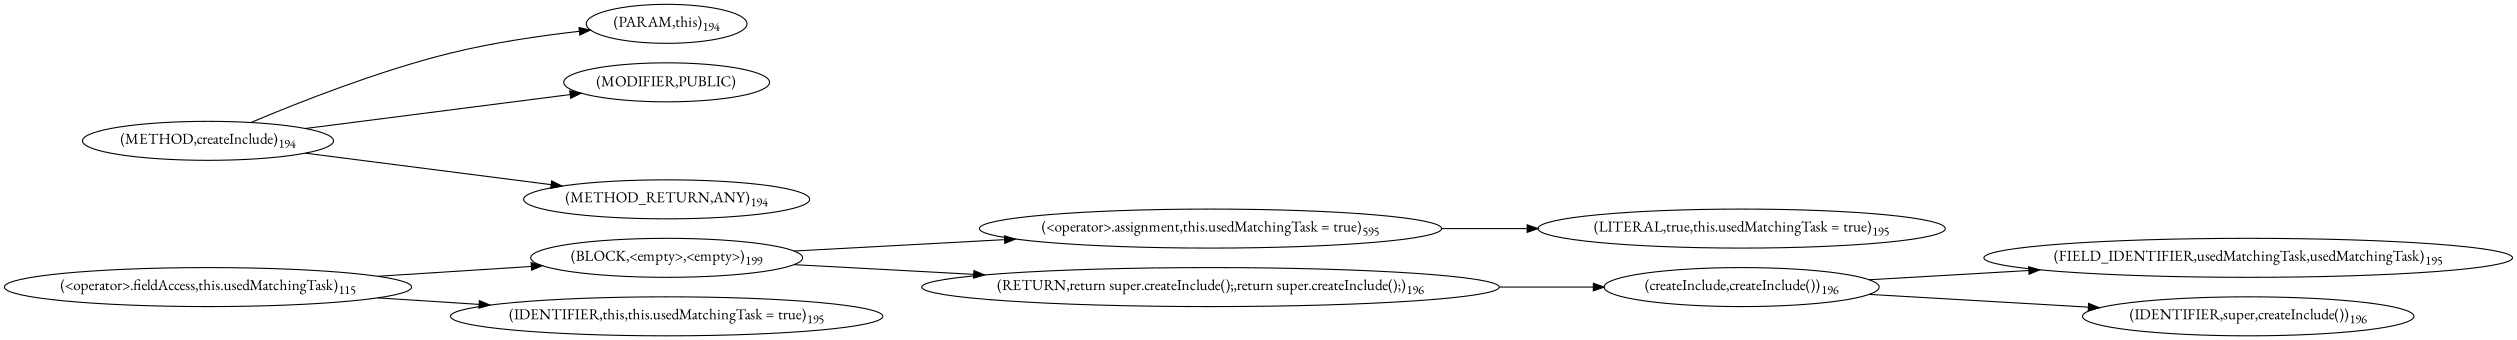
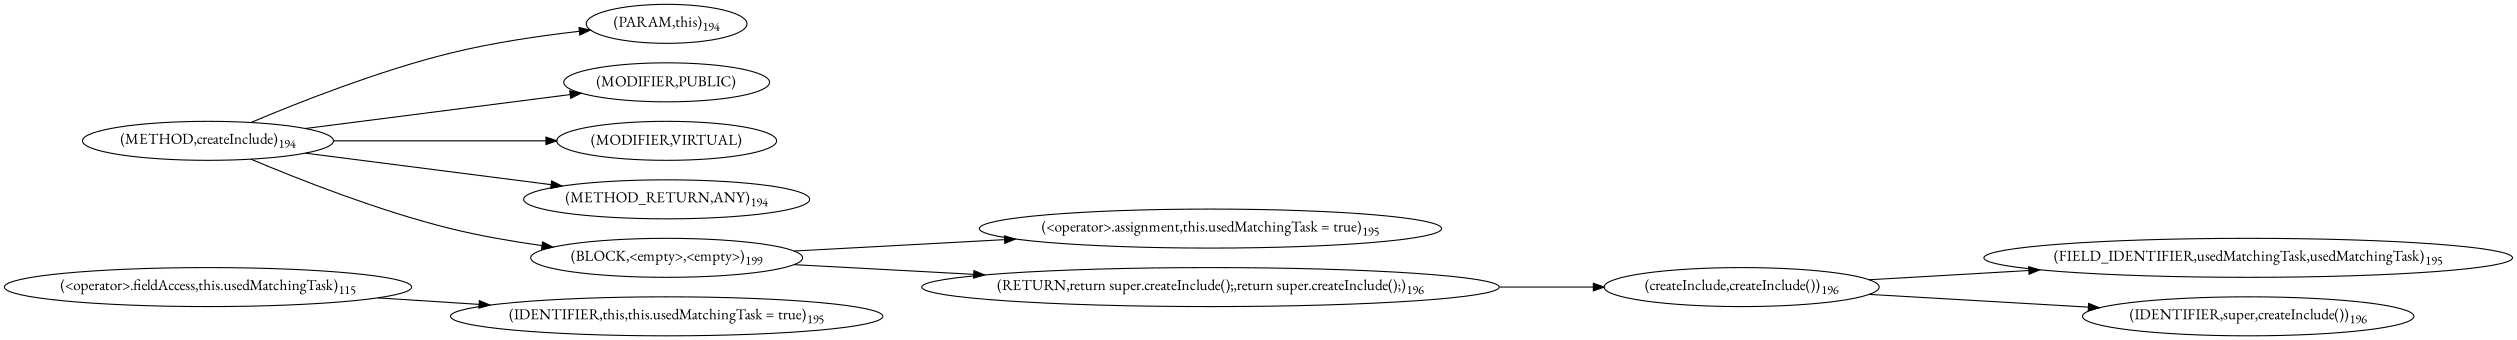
node "(MODIFIER,VIRTUAL)": added
node "(<operator>.assignment,this.usedMatchingTask = true)": text "595" -> "195"
node "(LITERAL,true,this.usedMatchingTask = true)": removed
edge "(<operator>.fieldAccess,this.usedMatchingTask)" -> "(BLOCK,<empty>,<empty>)": now "(METHOD,createInclude)" -> "(BLOCK,<empty>,<empty>)"
